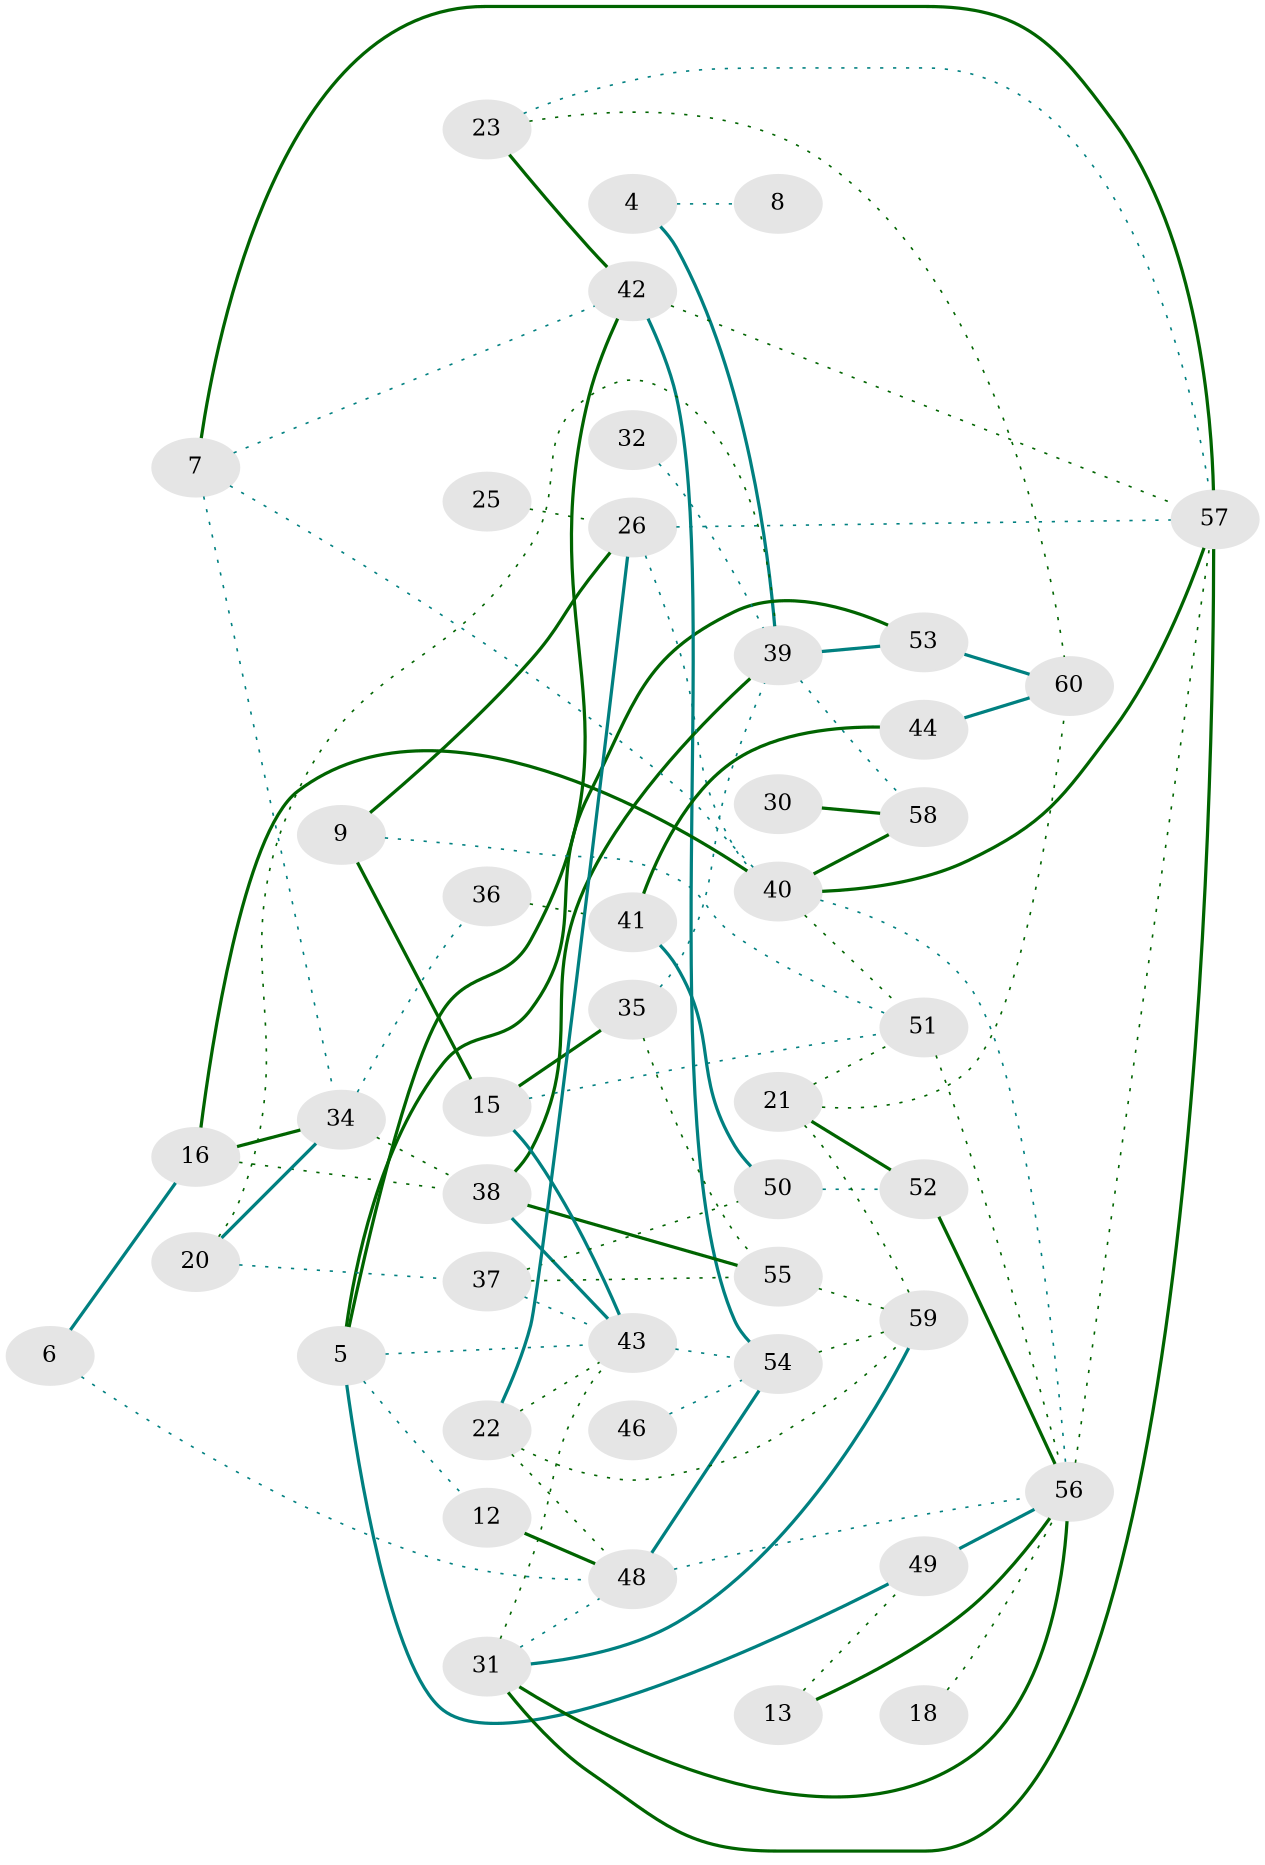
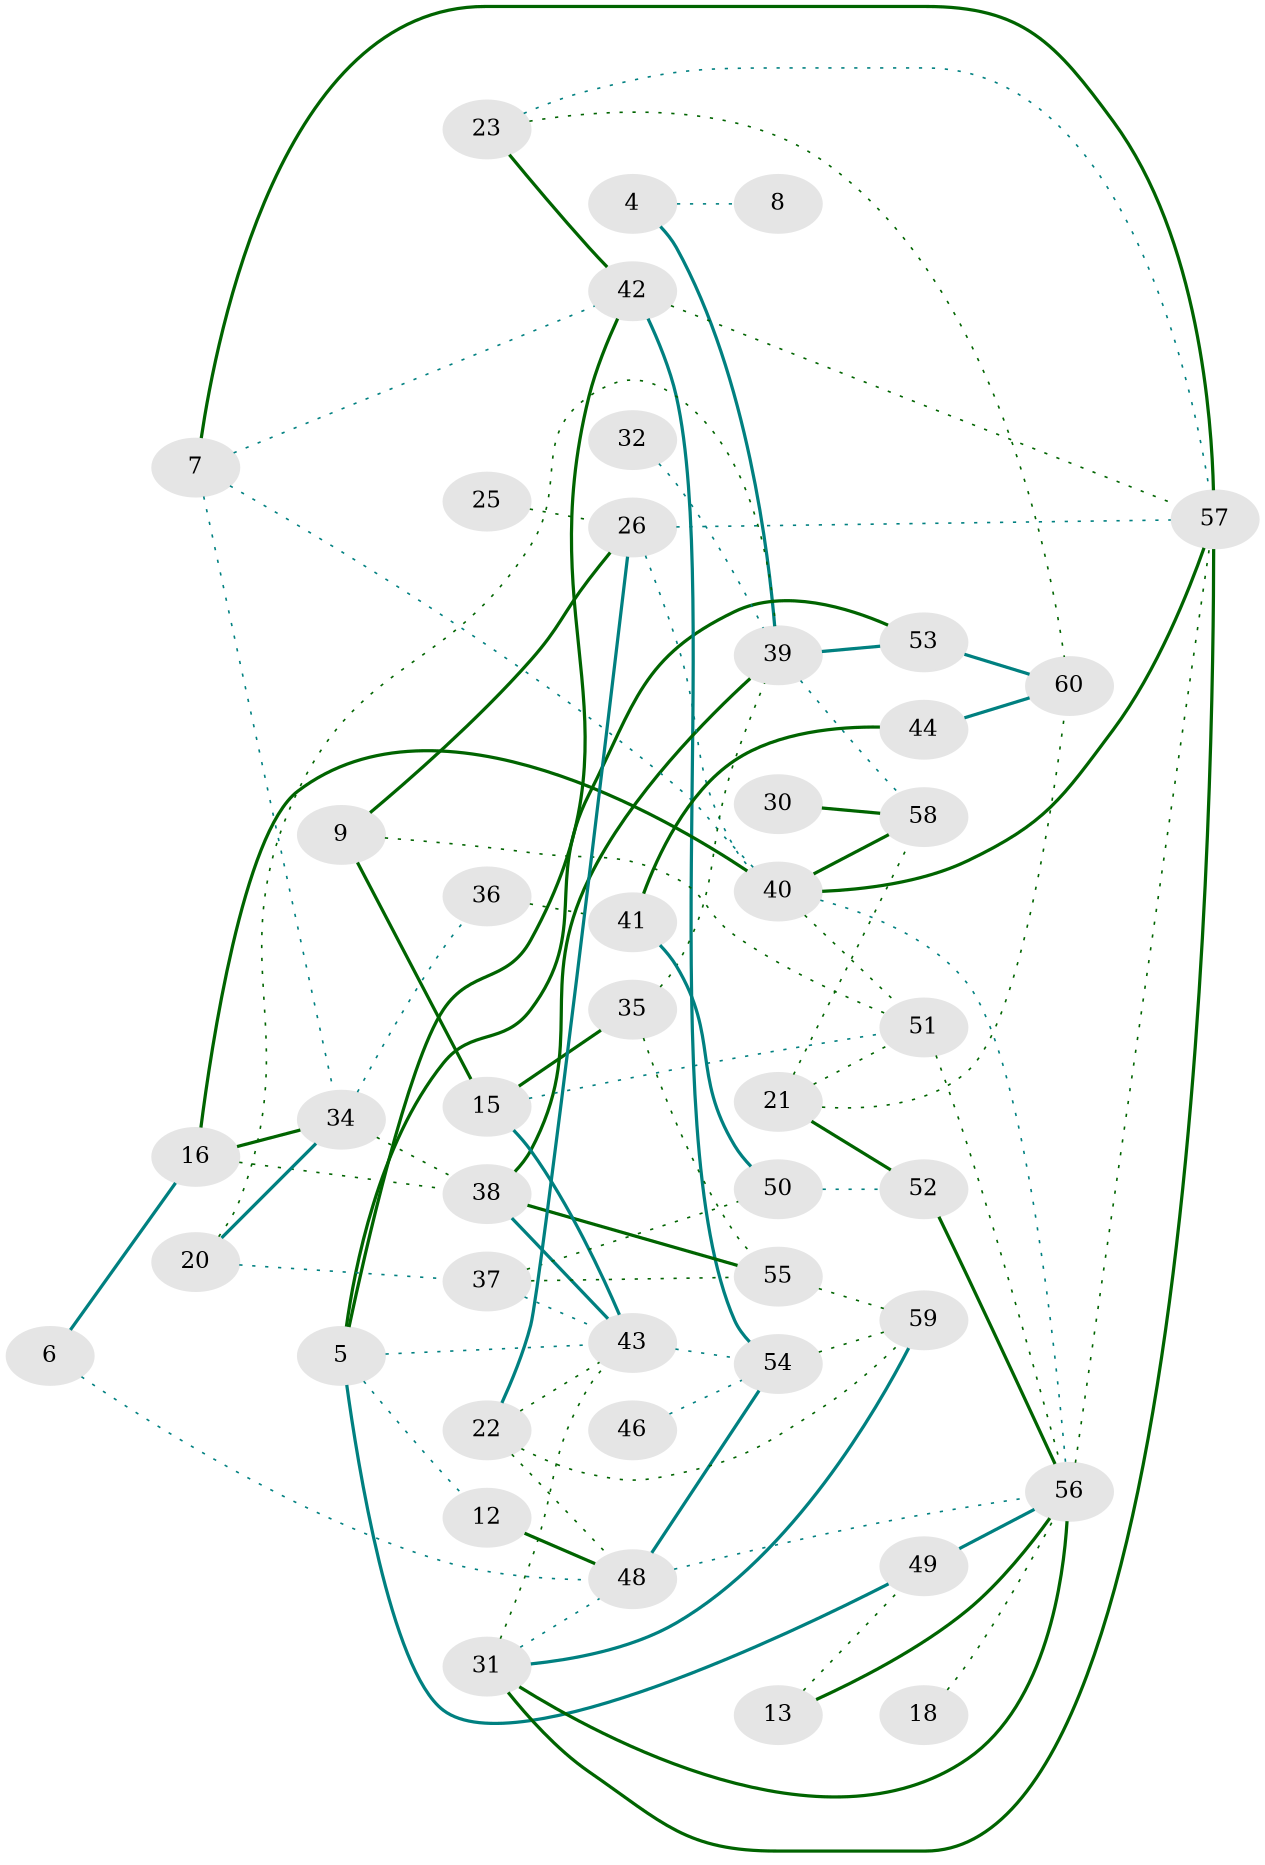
edge "39" -- "35": color teal -> darkgreen
edge "9" -- "51": color teal -> darkgreen
edge "21" -- "59": now "21" -- "58"
